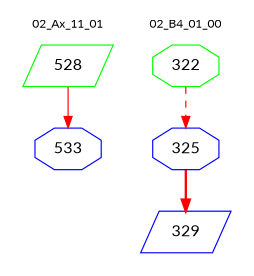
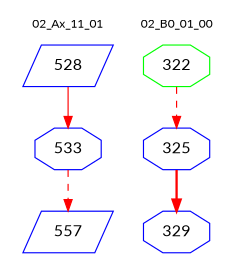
cluster "02_B4_01_00": label "02_B4_01_00" -> "02_B0_01_00"
node "528": color green -> blue
node "557": added
node "329": shape parallelogram -> octagon
